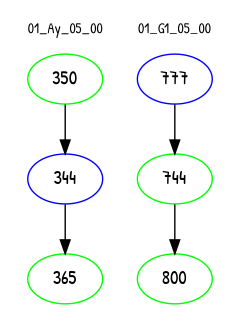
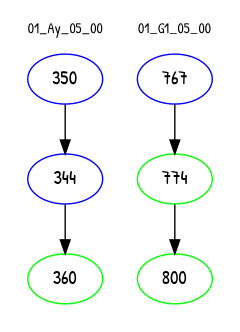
node "350": color green -> blue
node "777": label "777" -> "767"
node "744": label "744" -> "774"
node "365": label "365" -> "360"
